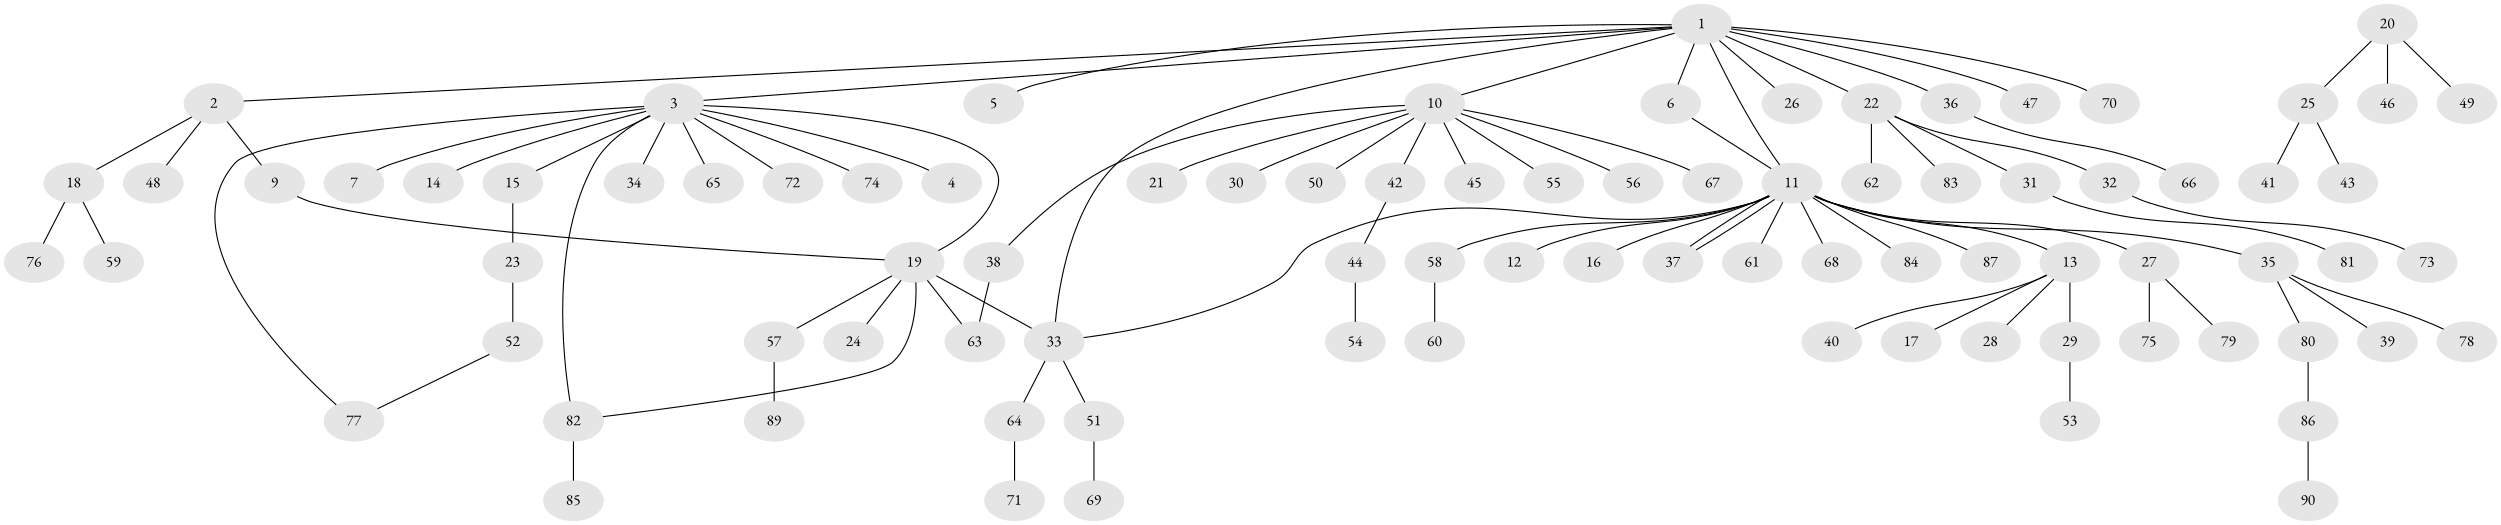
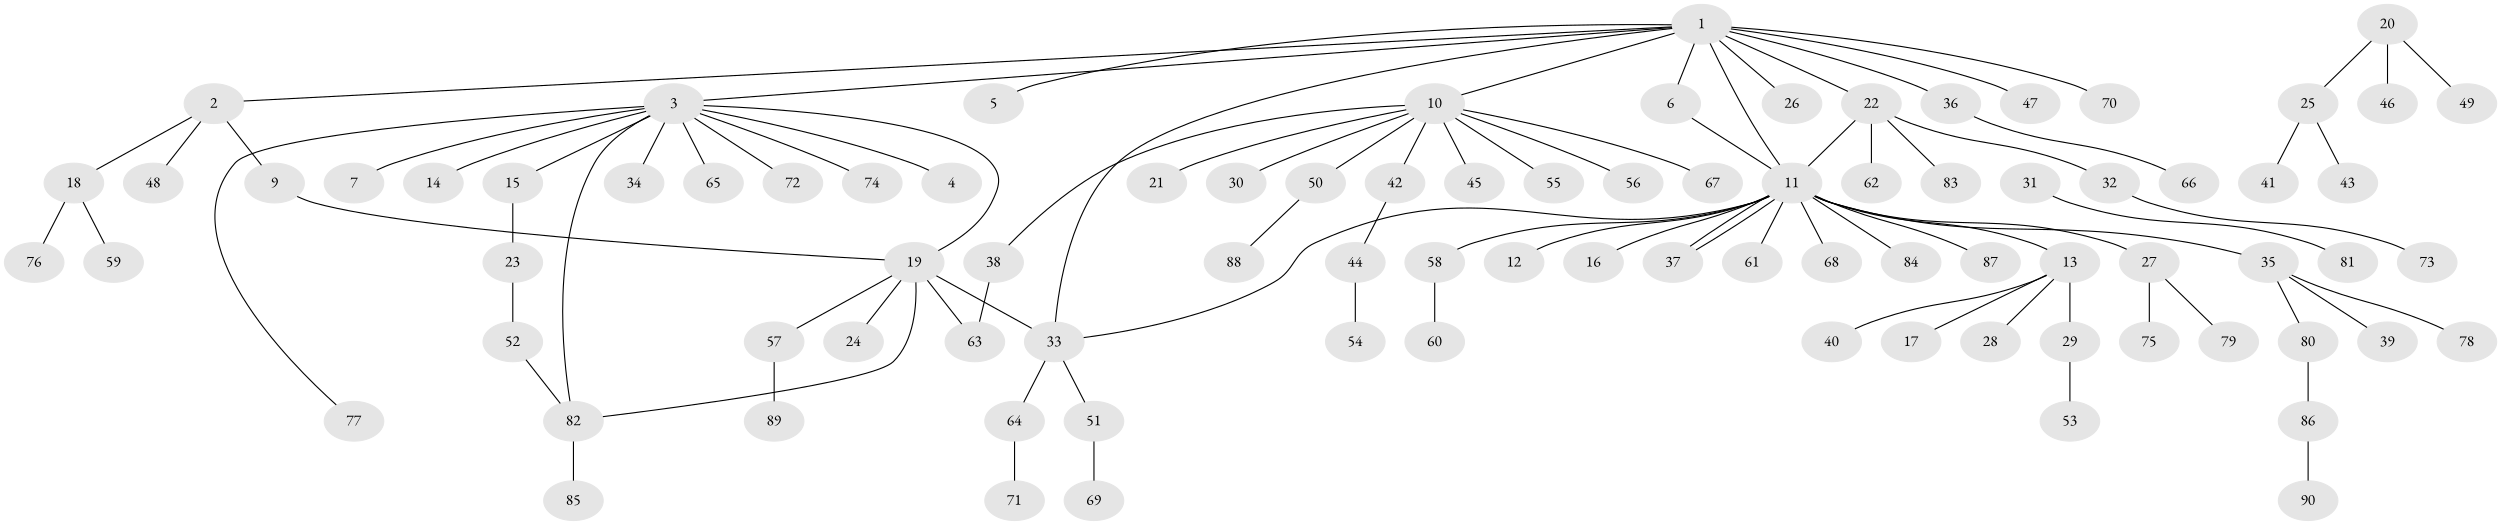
edge "22" -- "31": now "22" -- "11"
node "88": added
edge "52" -- "77": now "52" -- "82"
